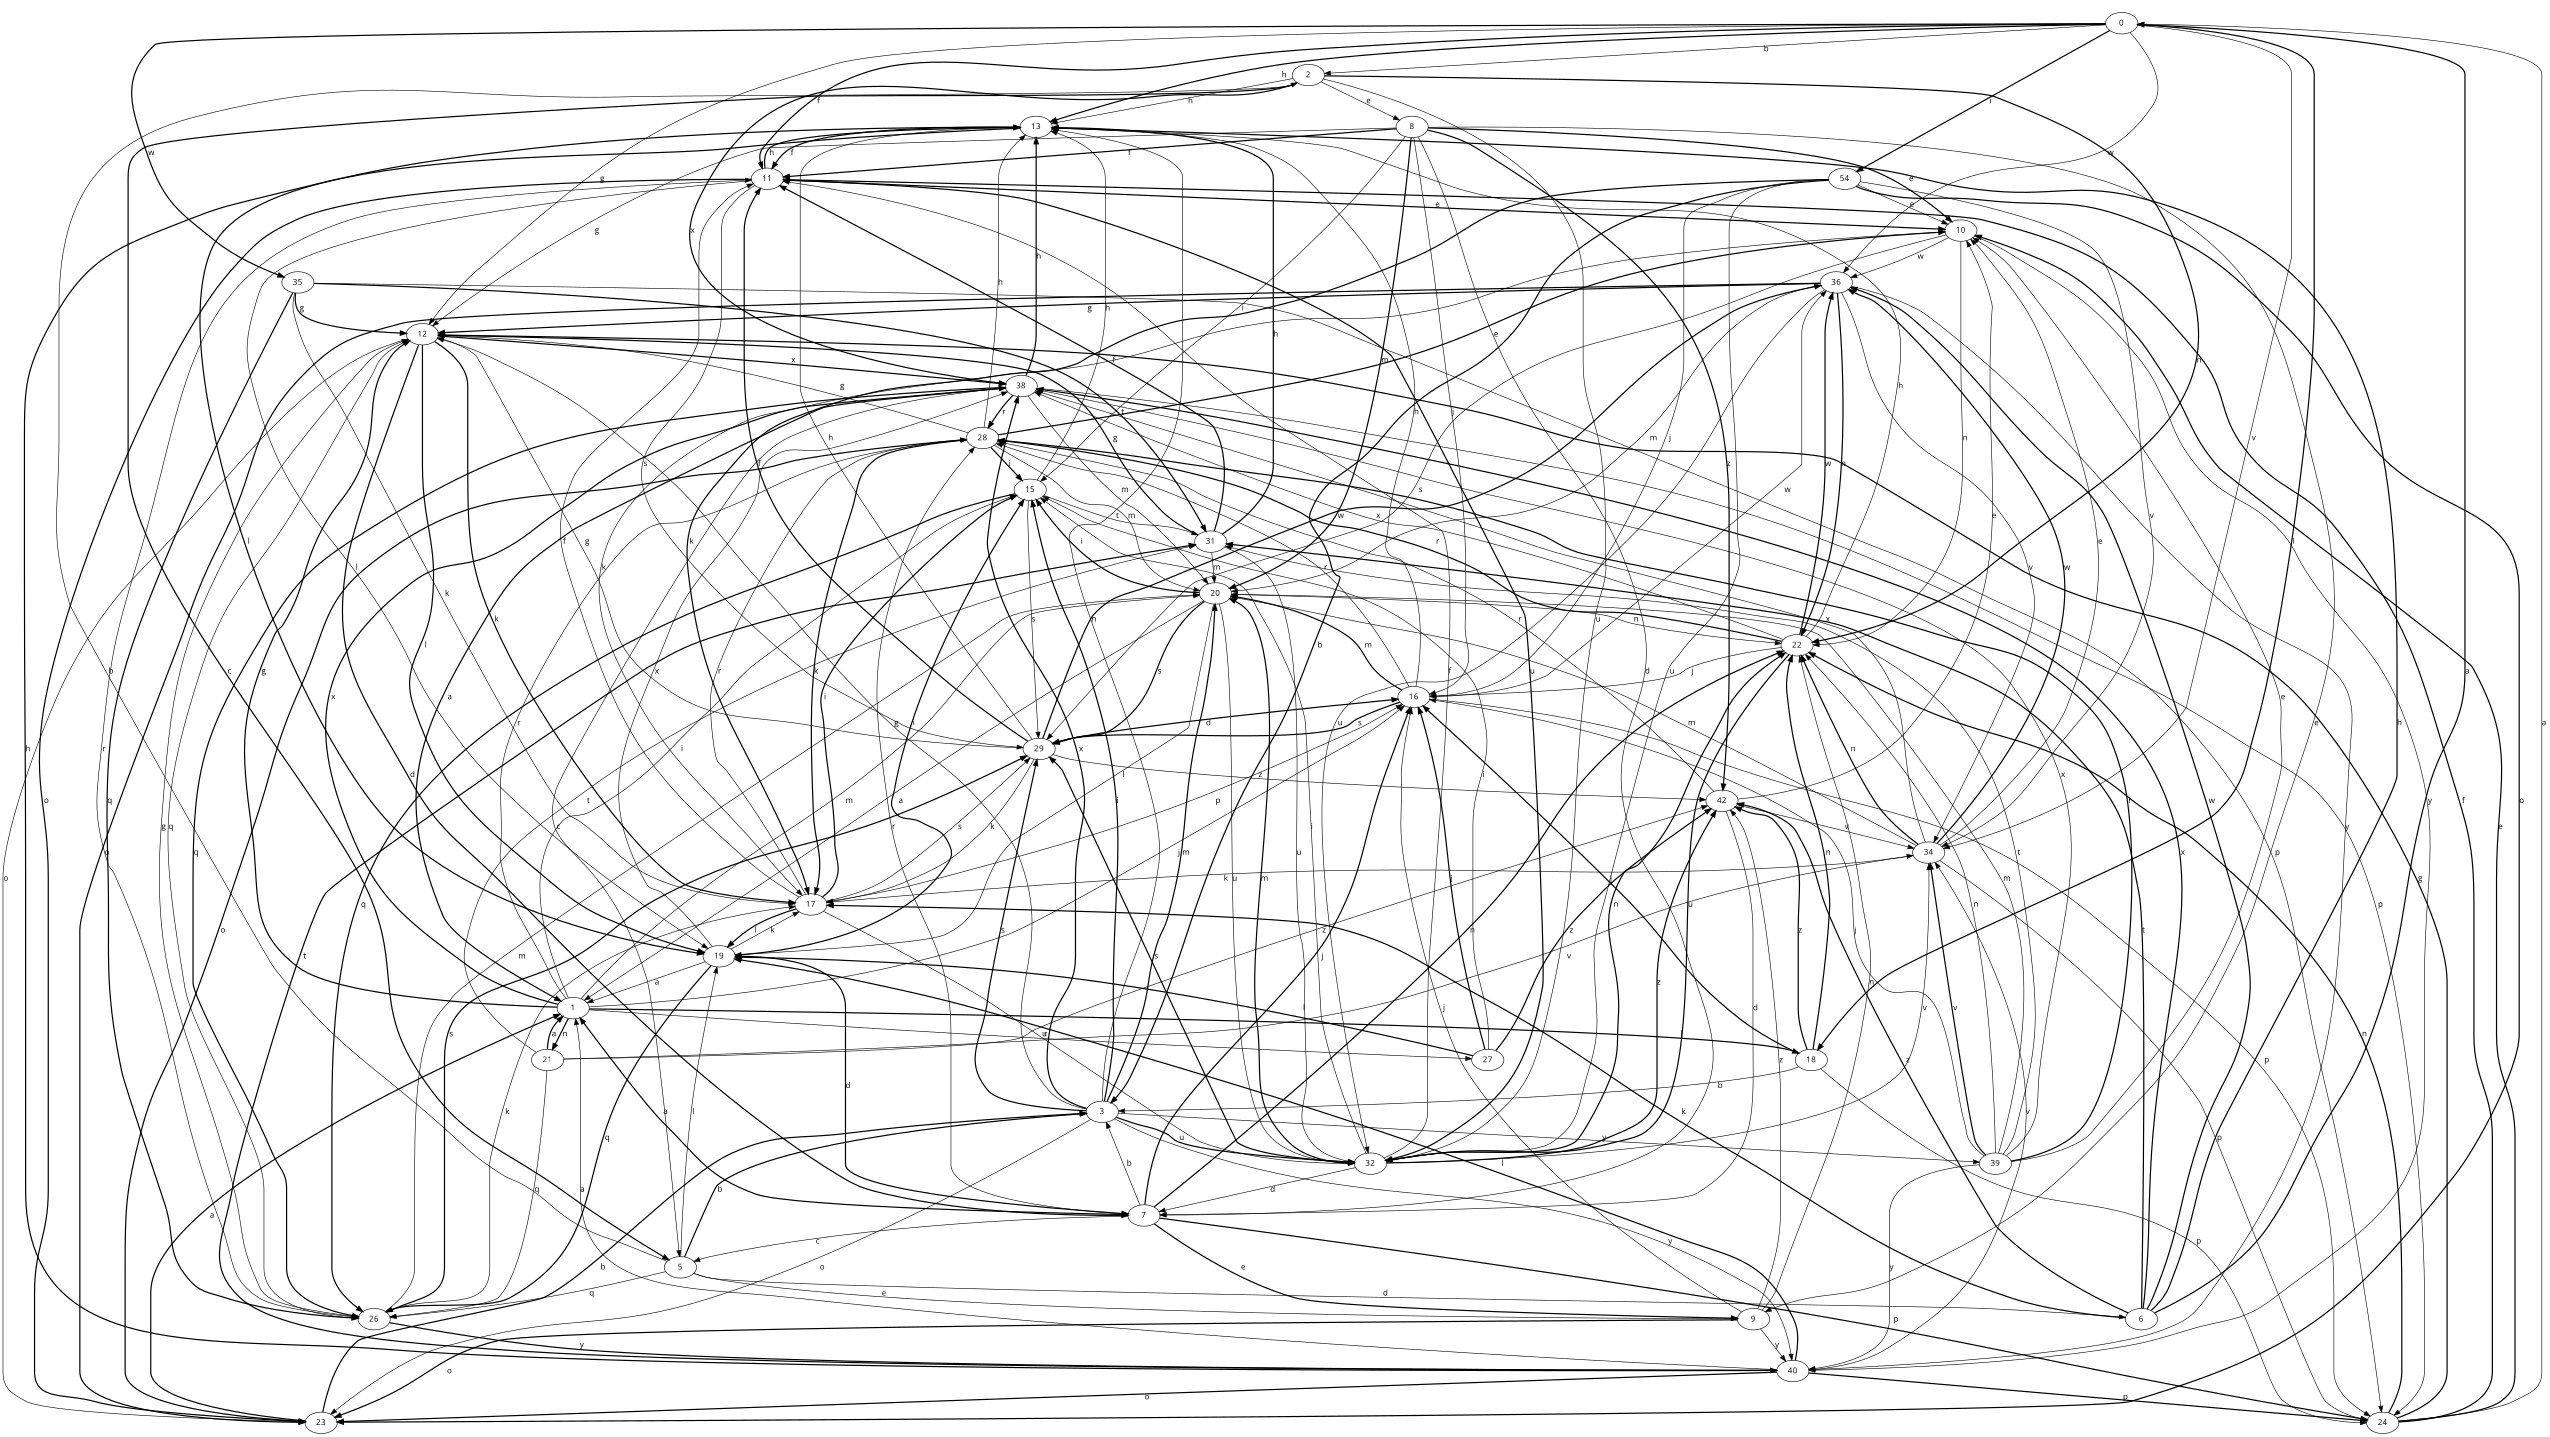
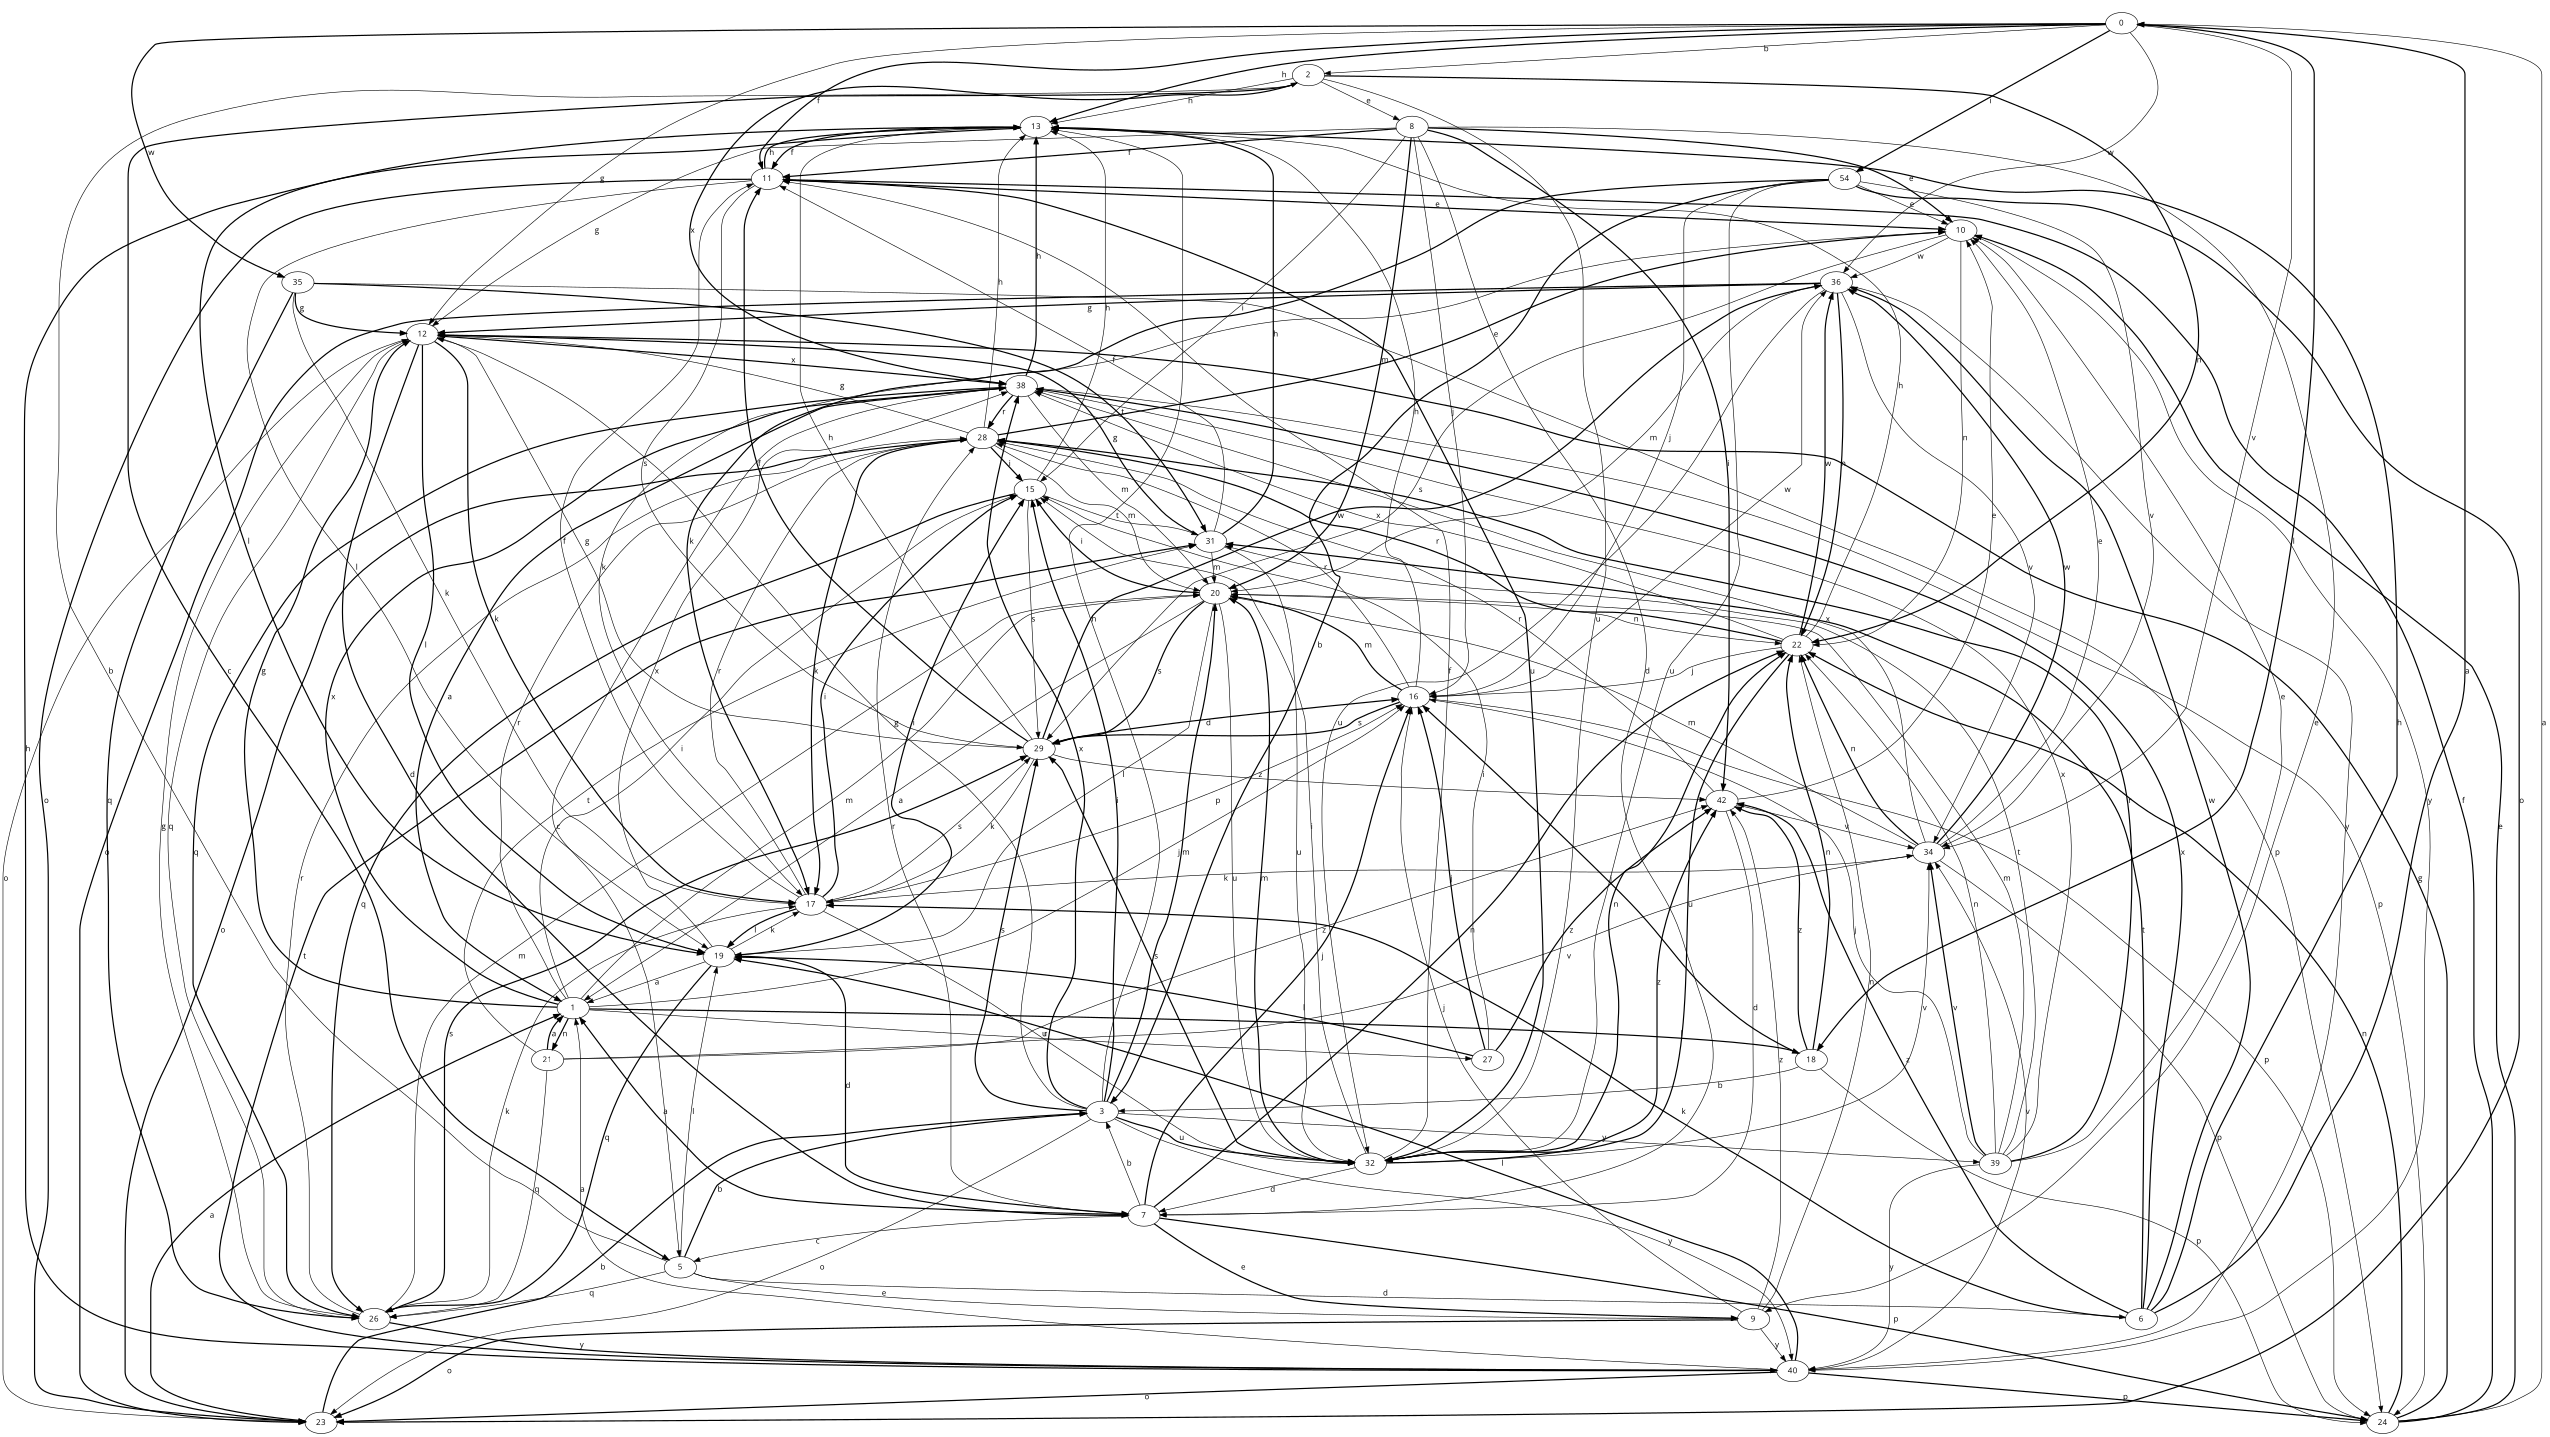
edge "31" -> "11": style bold -> solid
edge "8" -> "42": label "z" -> "i"
edge "26" -> "11": now "26" -> "28"
